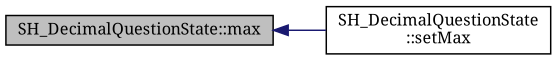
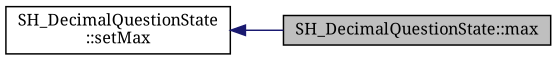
edge "SH_DecimalQuestionState ::setMax" -> "SH_DecimalQuestionState::max": reversed
